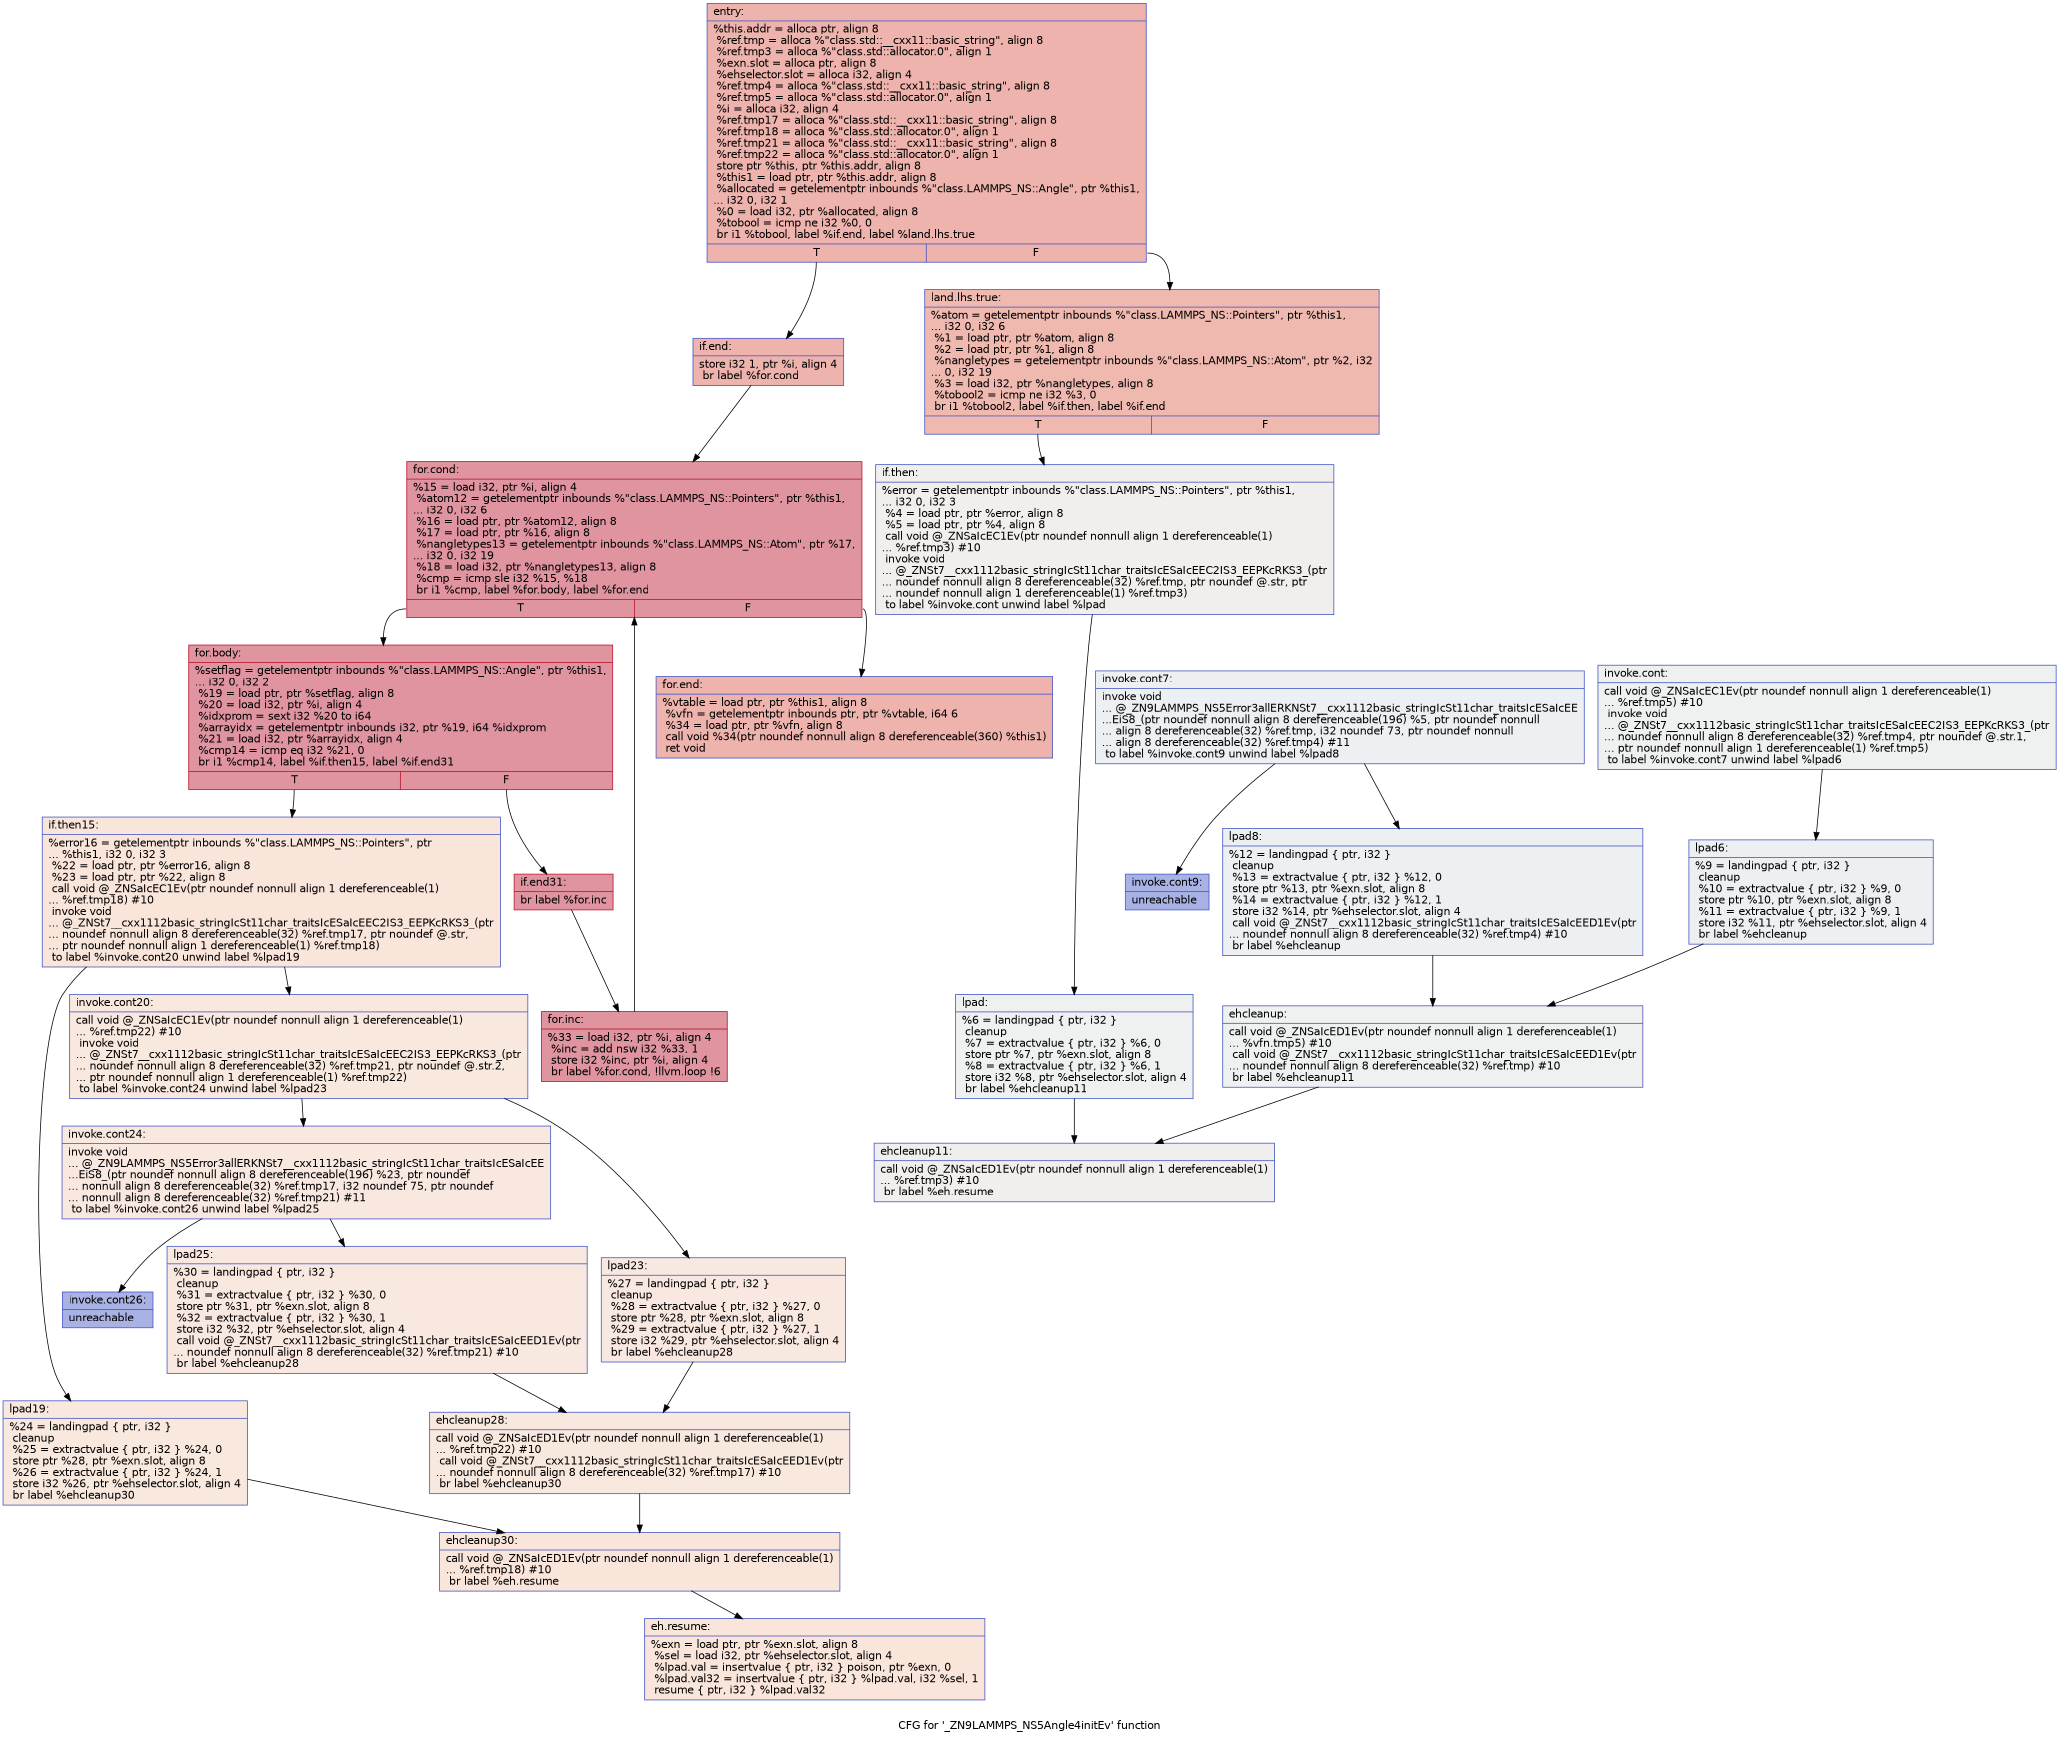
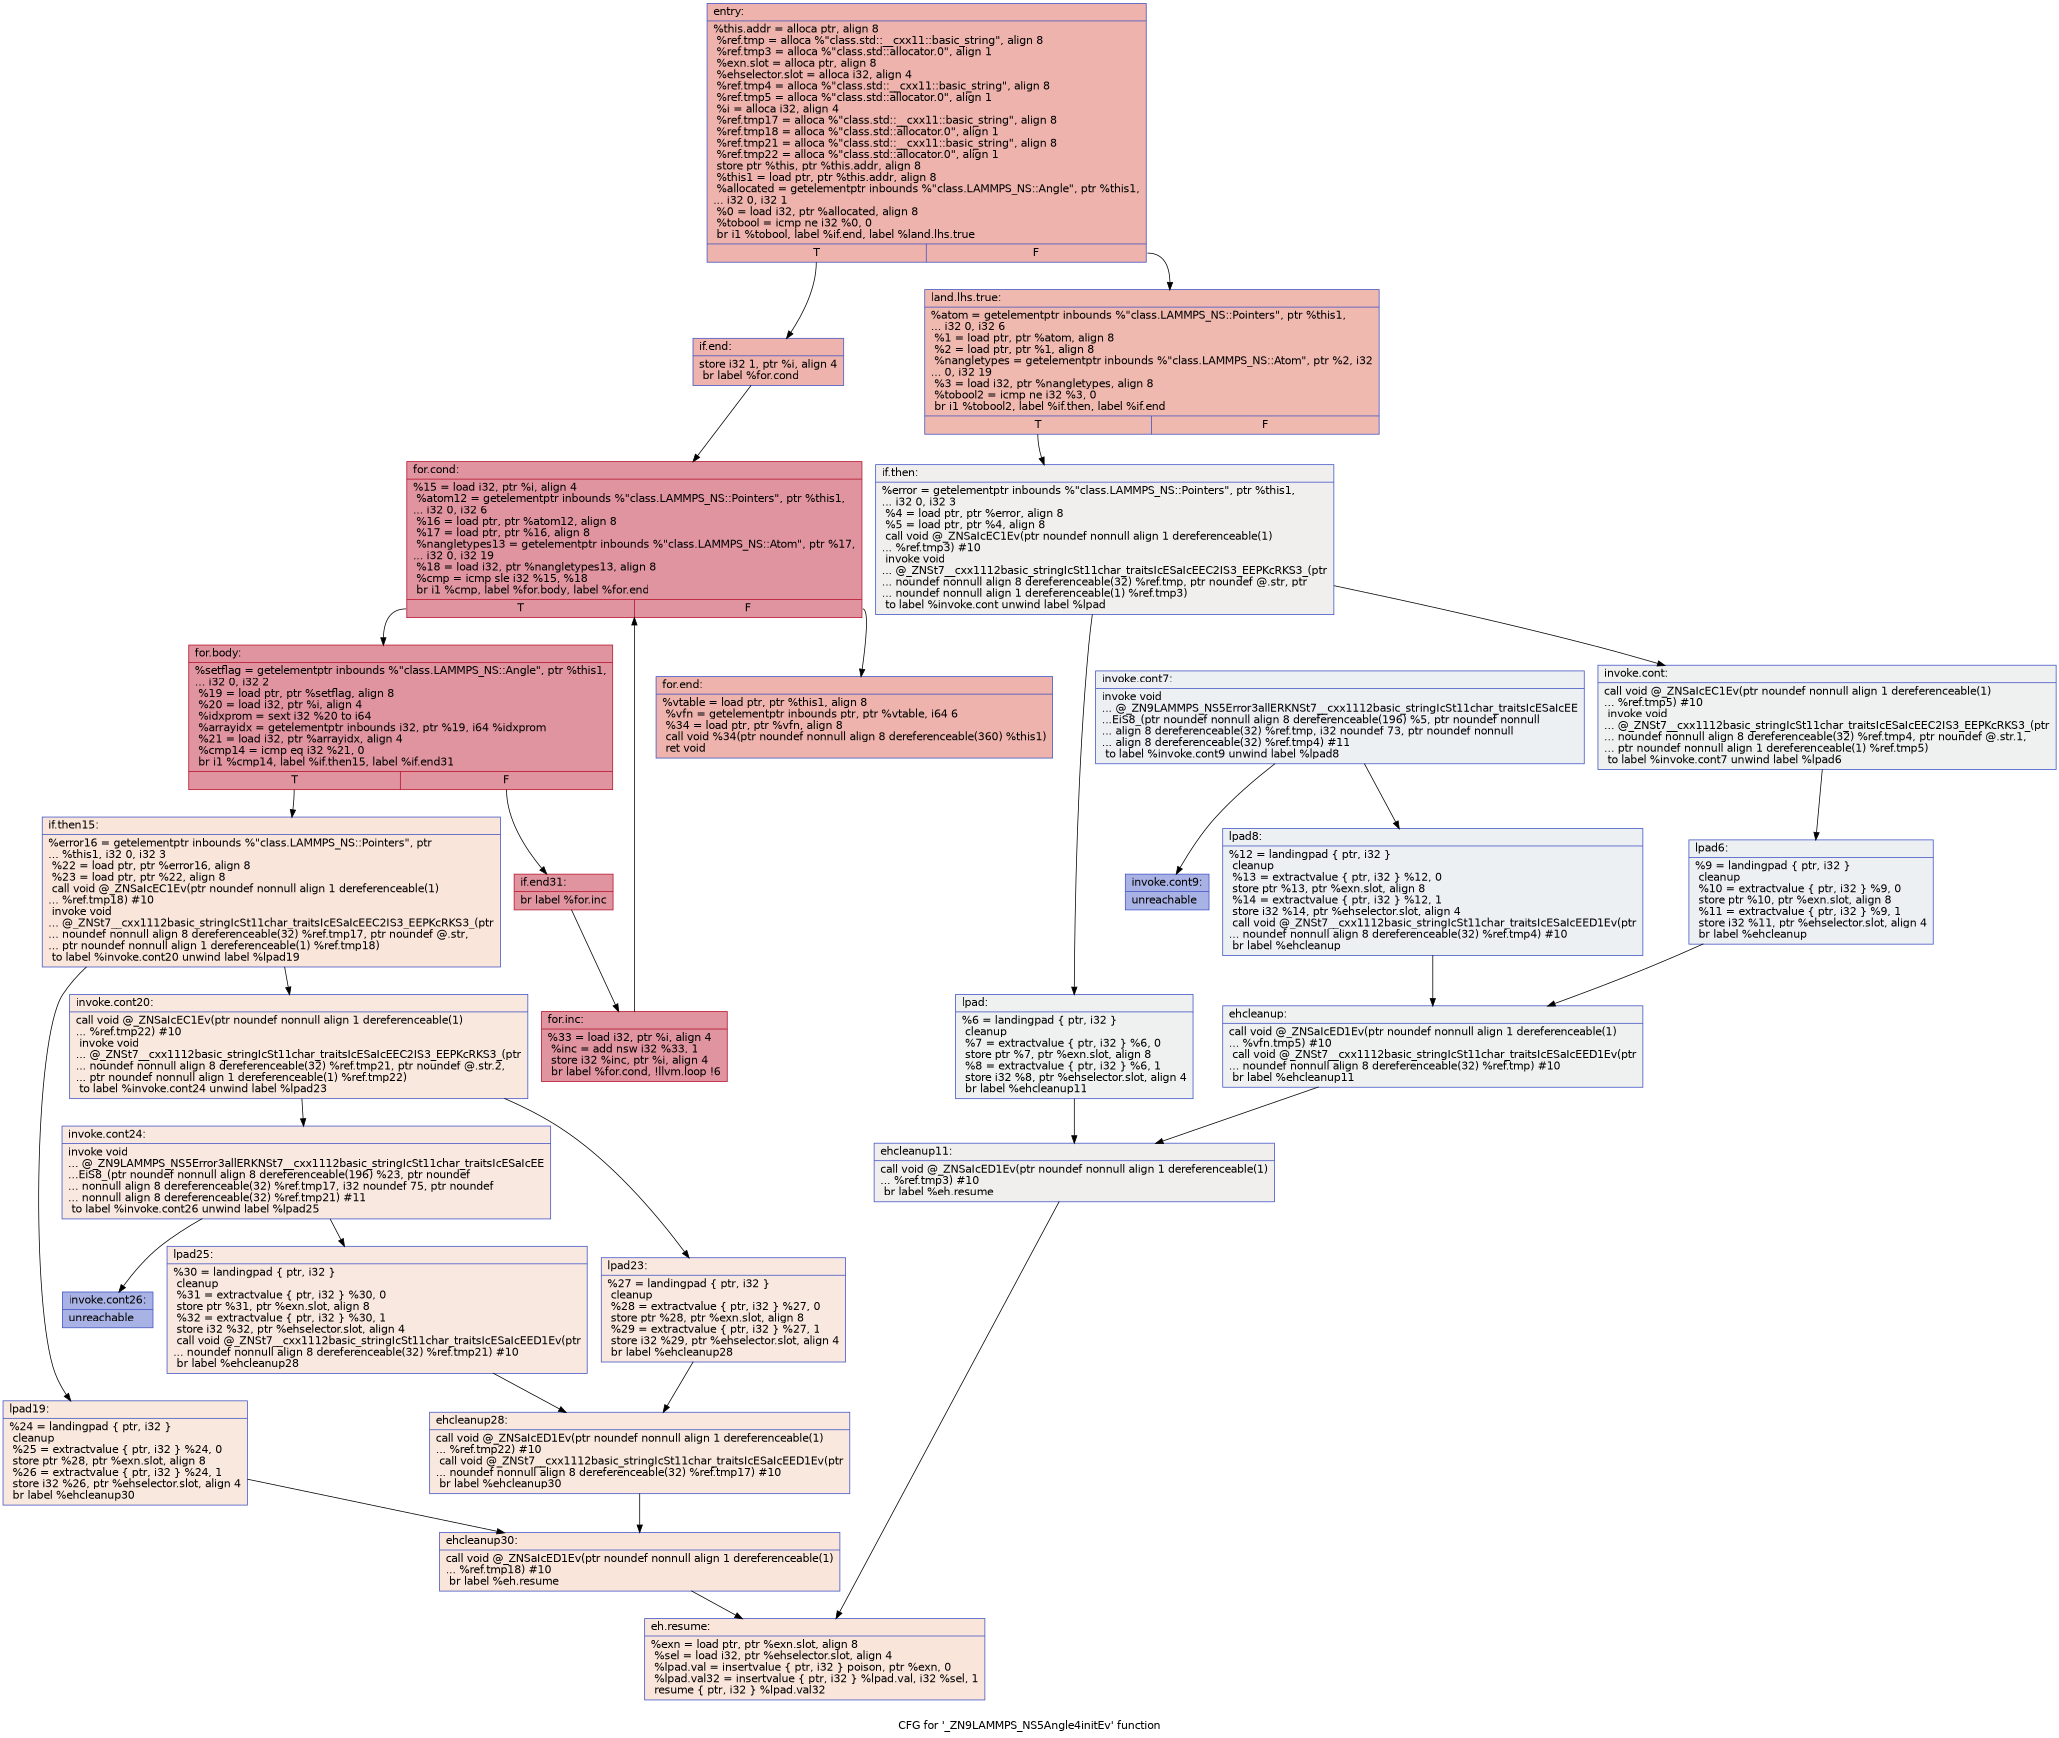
edge "if.then:" -> "invoke.cont:": added
edge "ehcleanup11:" -> "eh.resume:": added
